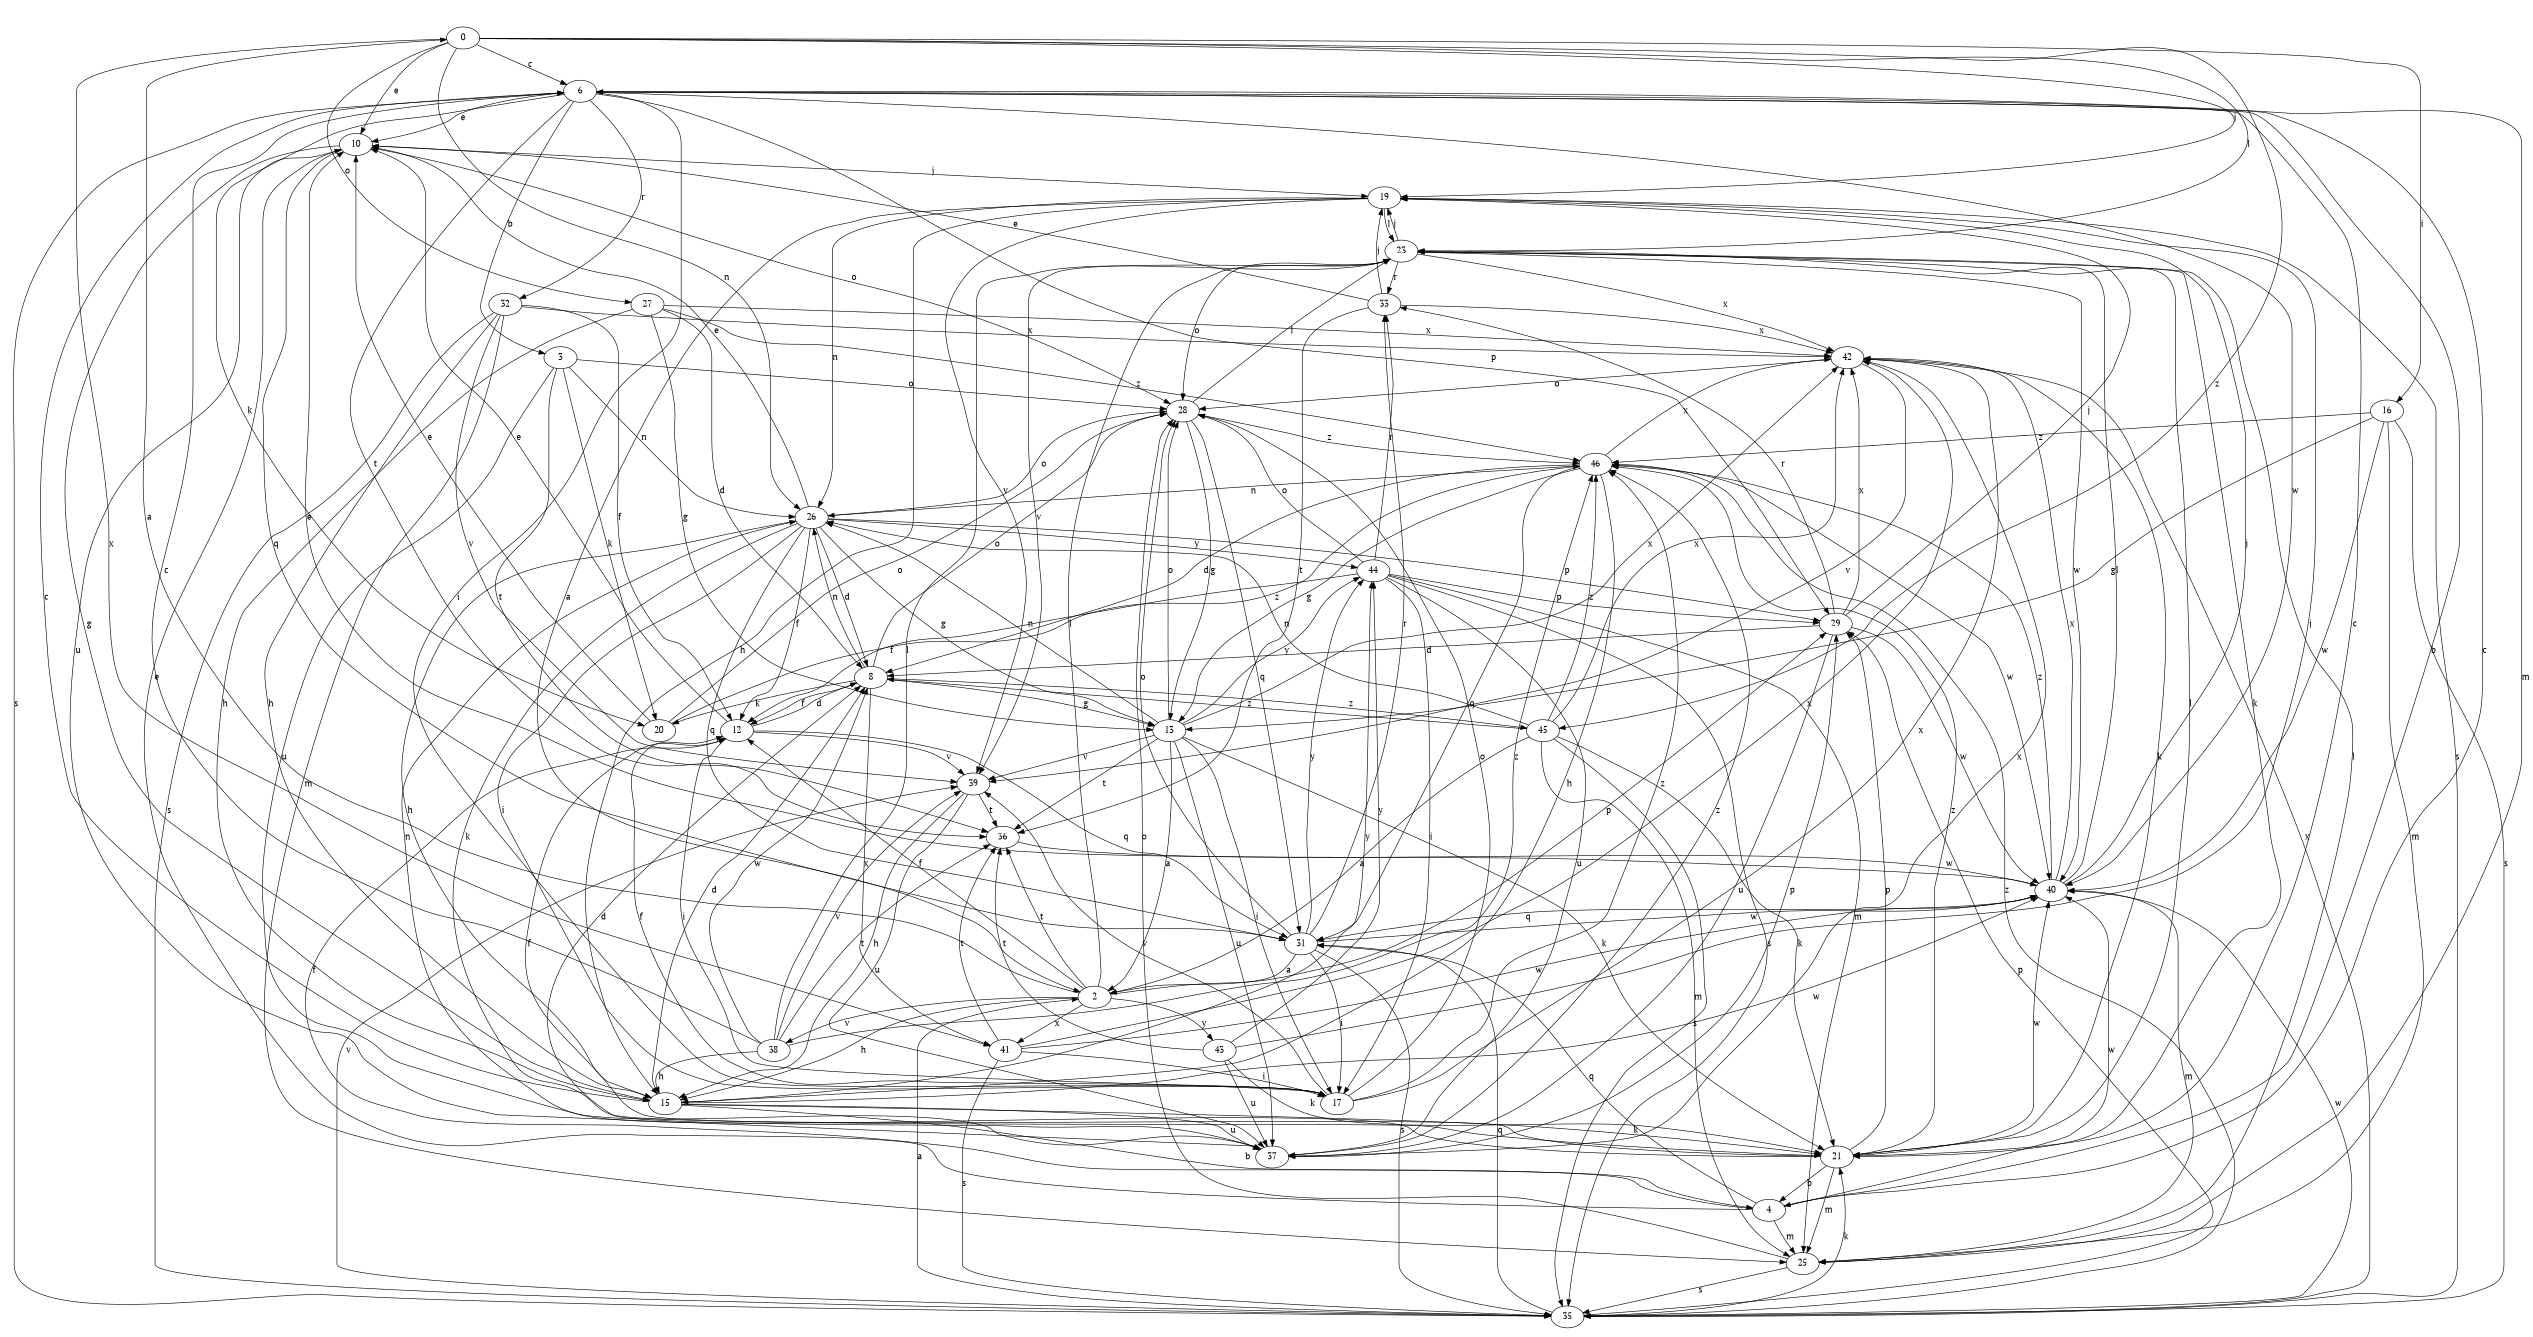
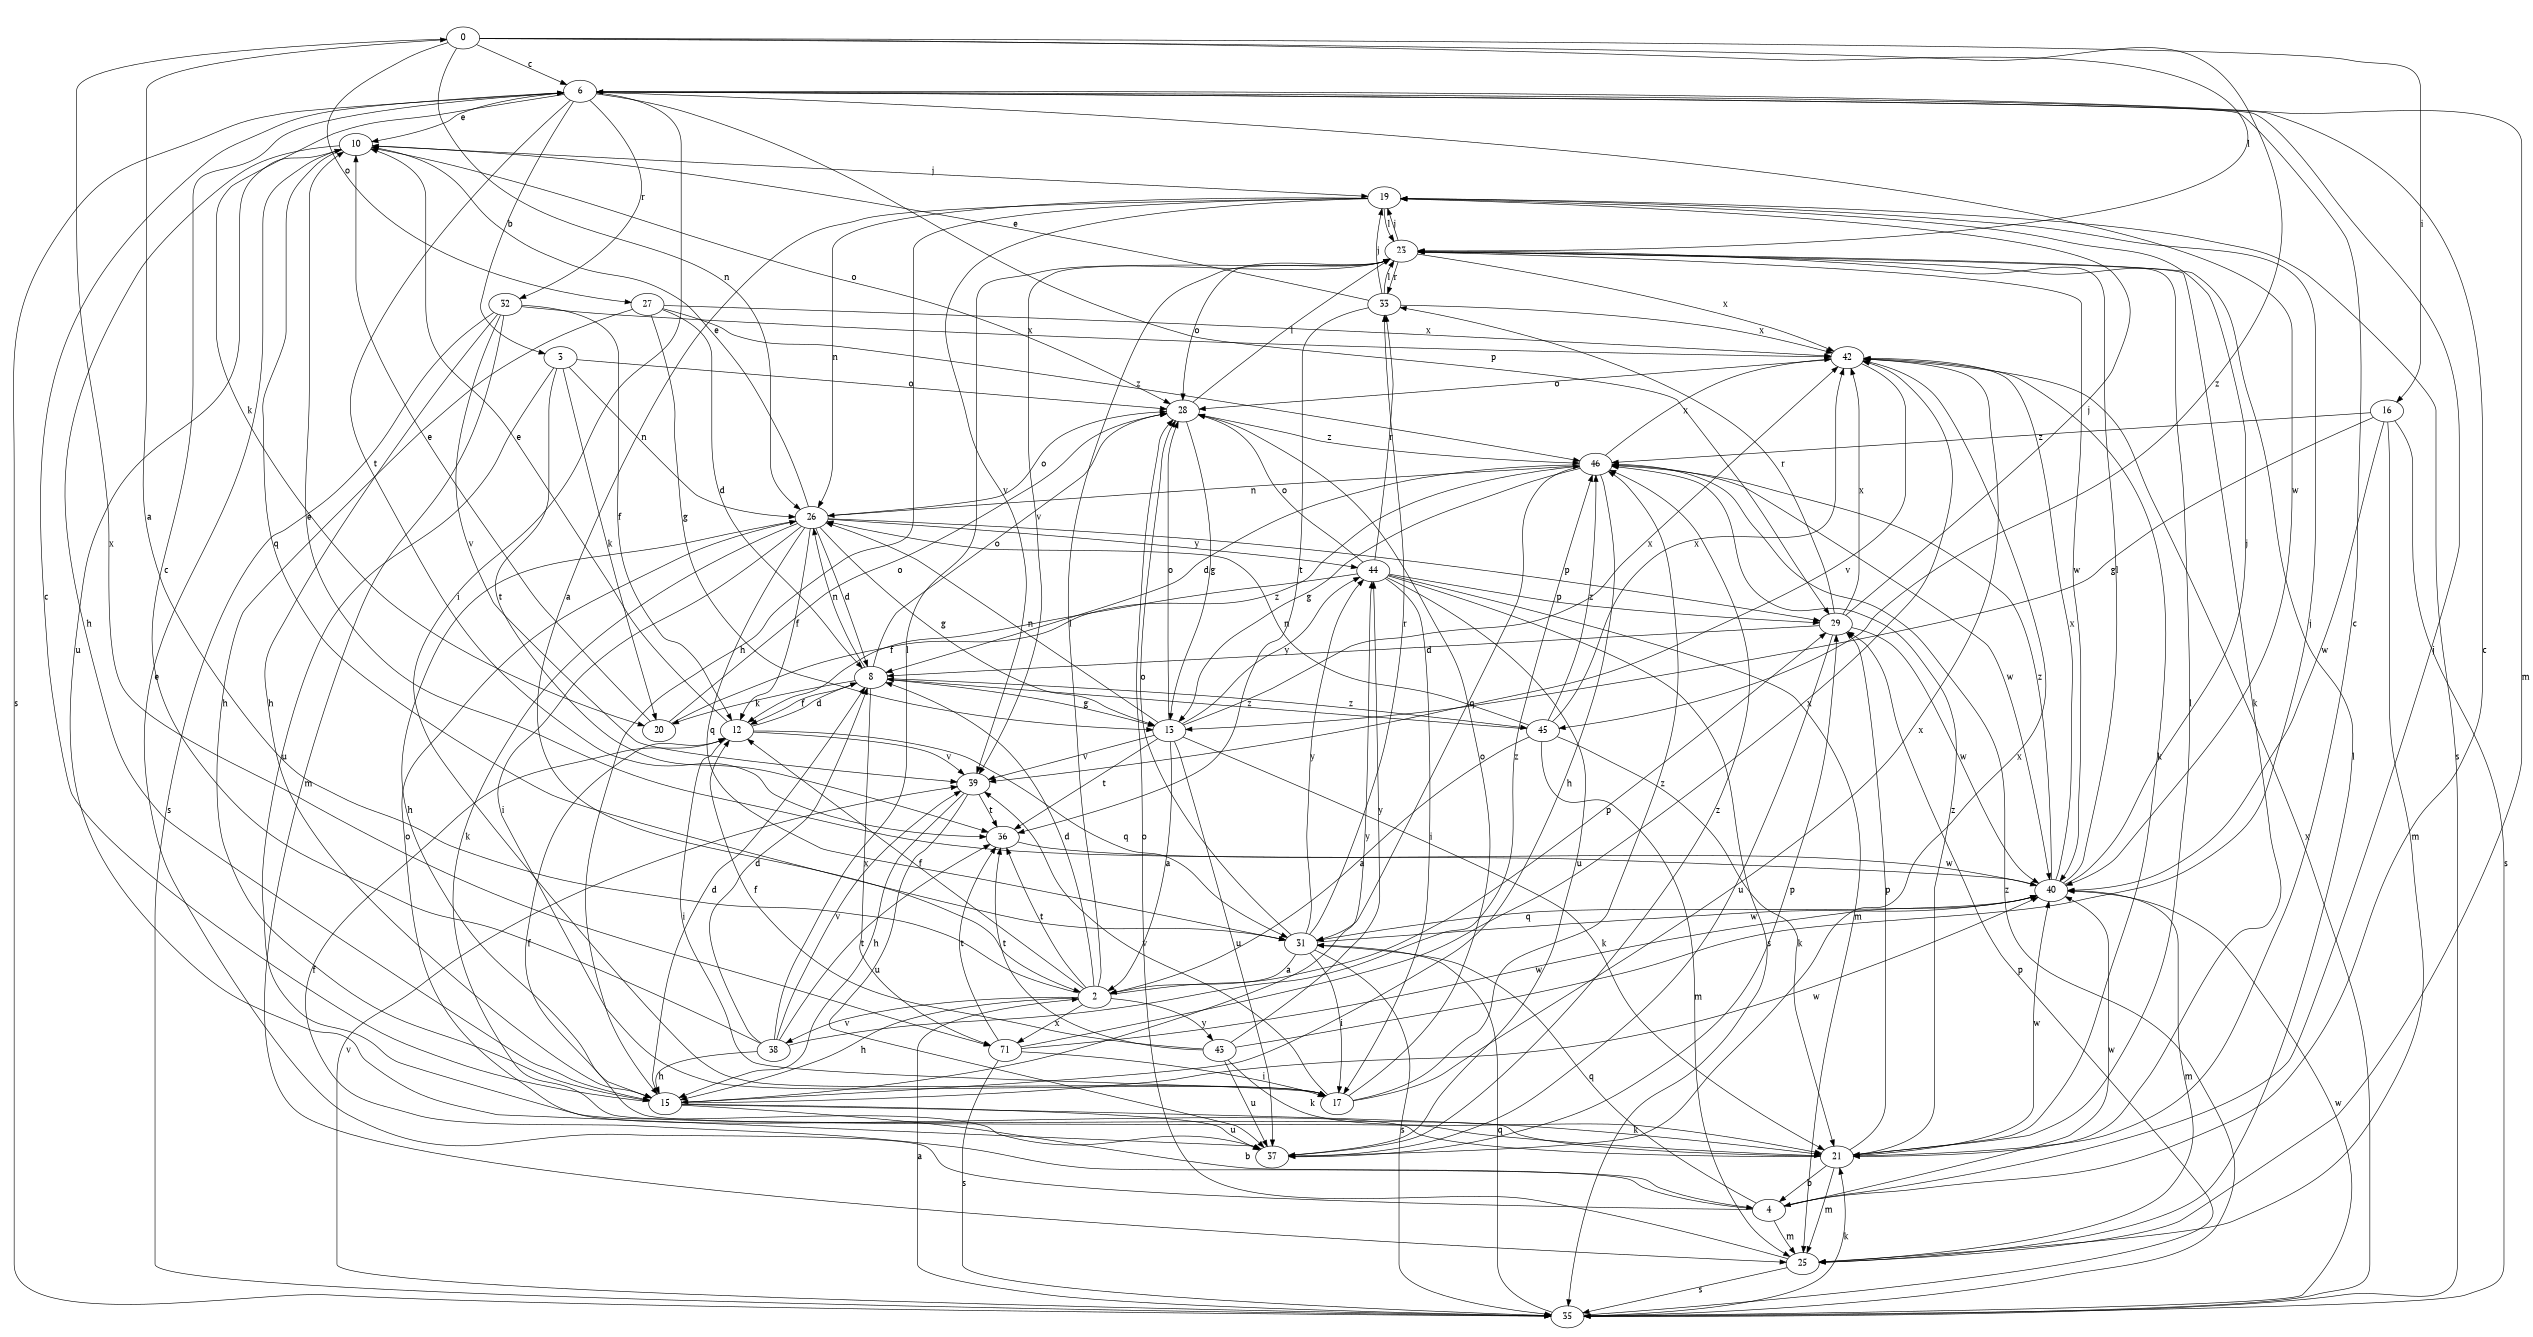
edge "0" -> "19": removed, label "j"
edge "0" -> "10": removed, label "e"
edge "33" -> "23": added, label "l"
edge "10" -> "15": label "g" -> "h"
edge "6" -> "4": label "b" -> "j"
edge "28" -> "31": removed, label "q"
edge "21" -> "26": label "n" -> "o"
edge "38" -> "8": label "w" -> "d"
edge "13" -> "17": removed, label "i"
edge "45" -> "35": removed, label "s"
node "41": label "41" -> "71"
edge "37" -> "8": now "2" -> "8"
edge "17" -> "12": now "43" -> "12"
